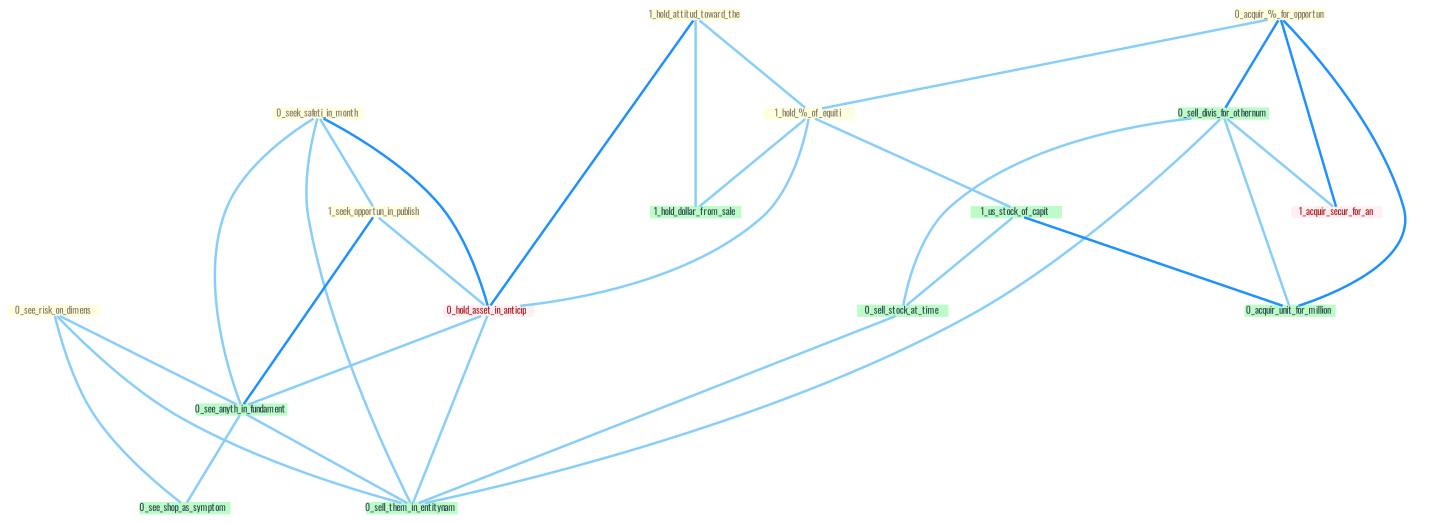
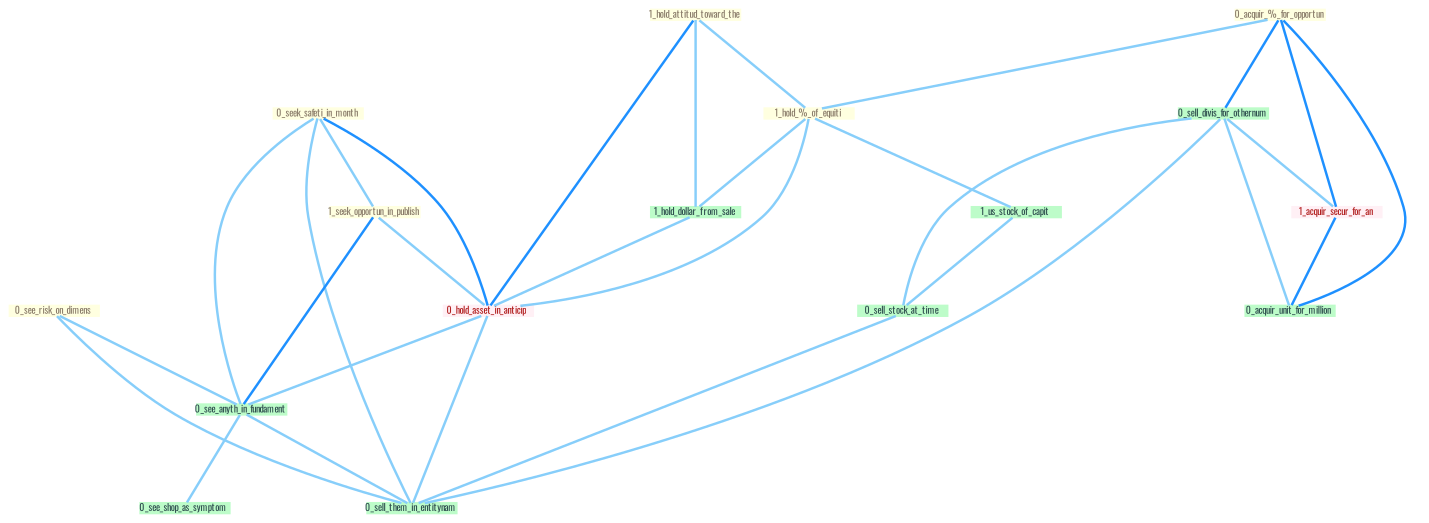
edge "1_hold_dollar_from_sale" -- "0_hold_asset_in_anticip": added
edge "1_us_stock_of_capit" -- "0_acquir_unit_for_million": now "1_acquir_secur_for_an" -- "0_acquir_unit_for_million"
edge "0_see_risk_on_dimens" -- "0_see_shop_as_symptom": removed
